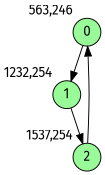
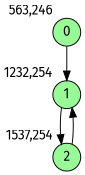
edge "2 1537,254" -> "0 563,246": now "2 1537,254" -> "1 1232,254"
